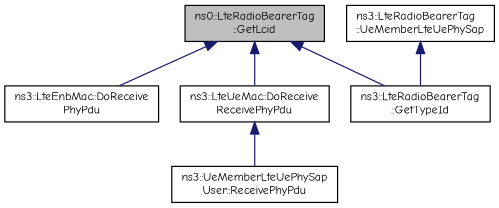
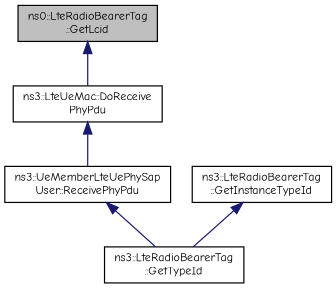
node "ns3::LteRadioBearerTag ::UeMemberLteUePhySap": label "ns3::LteRadioBearerTag ::UeMemberLteUePhySap" -> "ns3::LteRadioBearerTag ::GetInstanceTypeId"
edge "ns3::LteRadioBearerTag ::GetTypeId" -> "ns0::LteRadioBearerTag ::GetLcid": now "ns3::LteRadioBearerTag ::GetTypeId" -> "ns3::UeMemberLteUePhySap User::ReceivePhyPdu"
node "ns3::LteEnbMac::DoReceive PhyPdu": removed
node "ns3::LteUeMac::DoReceive ReceivePhyPdu": label "ns3::LteUeMac::DoReceive ReceivePhyPdu" -> "ns3::LteUeMac::DoReceive PhyPdu"
